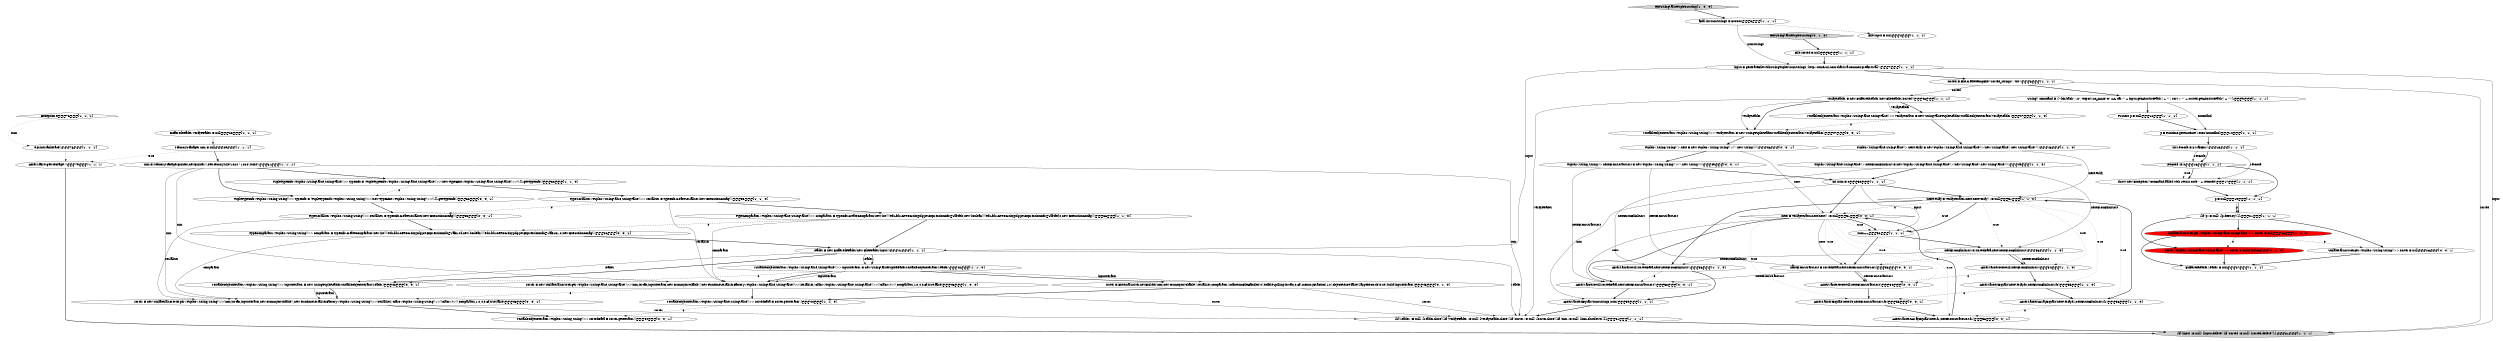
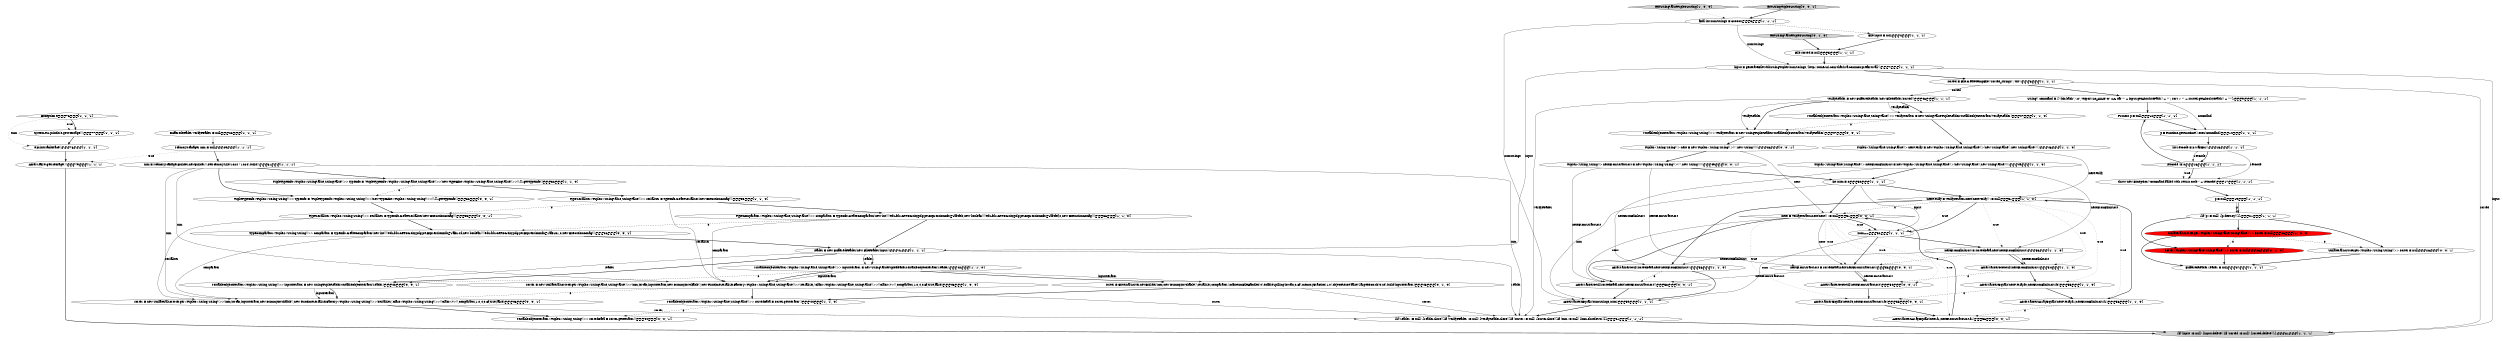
node "testStringTuplesSorting['0', '0', '1']": added
edge "testStringValueTuplesSorting['1', '0', '0']" -> "final int numStrings = 300000@@@3@@@['1', '1', '1']": style bold -> dotted
edge "File input = null@@@4@@@['1', '1', '1']" -> "File sorted = null@@@5@@@['1', '1', '1']": added
edge "final int numStrings = 300000@@@3@@@['1', '1', '1']" -> "Assert.assertEquals(numStrings,num)@@@59@@@['1', '1', '1']": added, label "numStrings"
node "System.err.println(e.getMessage())@@@77@@@['1', '1', '1']": added
edge "e.printStackTrace()@@@78@@@['1', '1', '1']" -> "Assert.fail(e.getMessage())@@@79@@@['1', '1', '1']": style dashed -> bold
edge "retCode != 0@@@16@@@['1', '1', '1']" -> "p = null@@@19@@@['1', '1', '1']": now "retCode != 0@@@16@@@['1', '1', '1']" -> "Process p = null@@@12@@@['1', '1', '1']"
edge "num++@@@52@@@['1', '1', '1']" -> "Assert.assertEquals(numStrings,num)@@@59@@@['1', '1', '1']": added, label "num"
